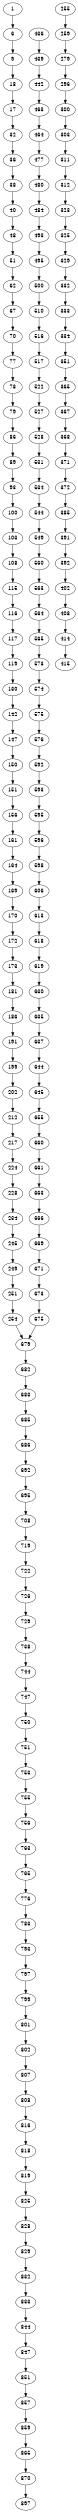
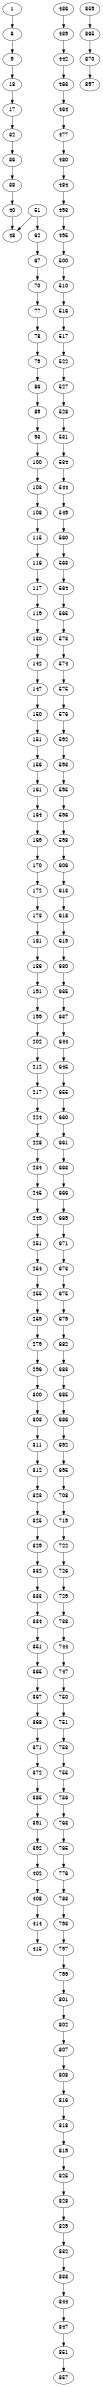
edge "48" -> "51": reversed
edge "254" -> "679": now "254" -> "255"
edge "857" -> "859": removed
